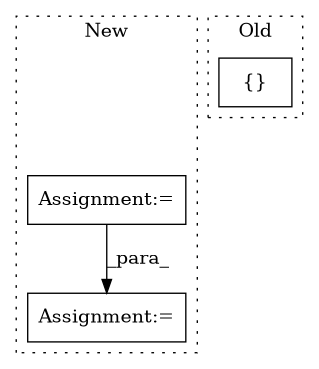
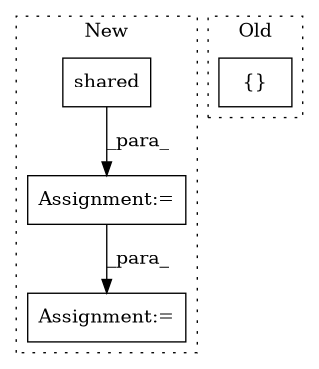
node "shared": added
